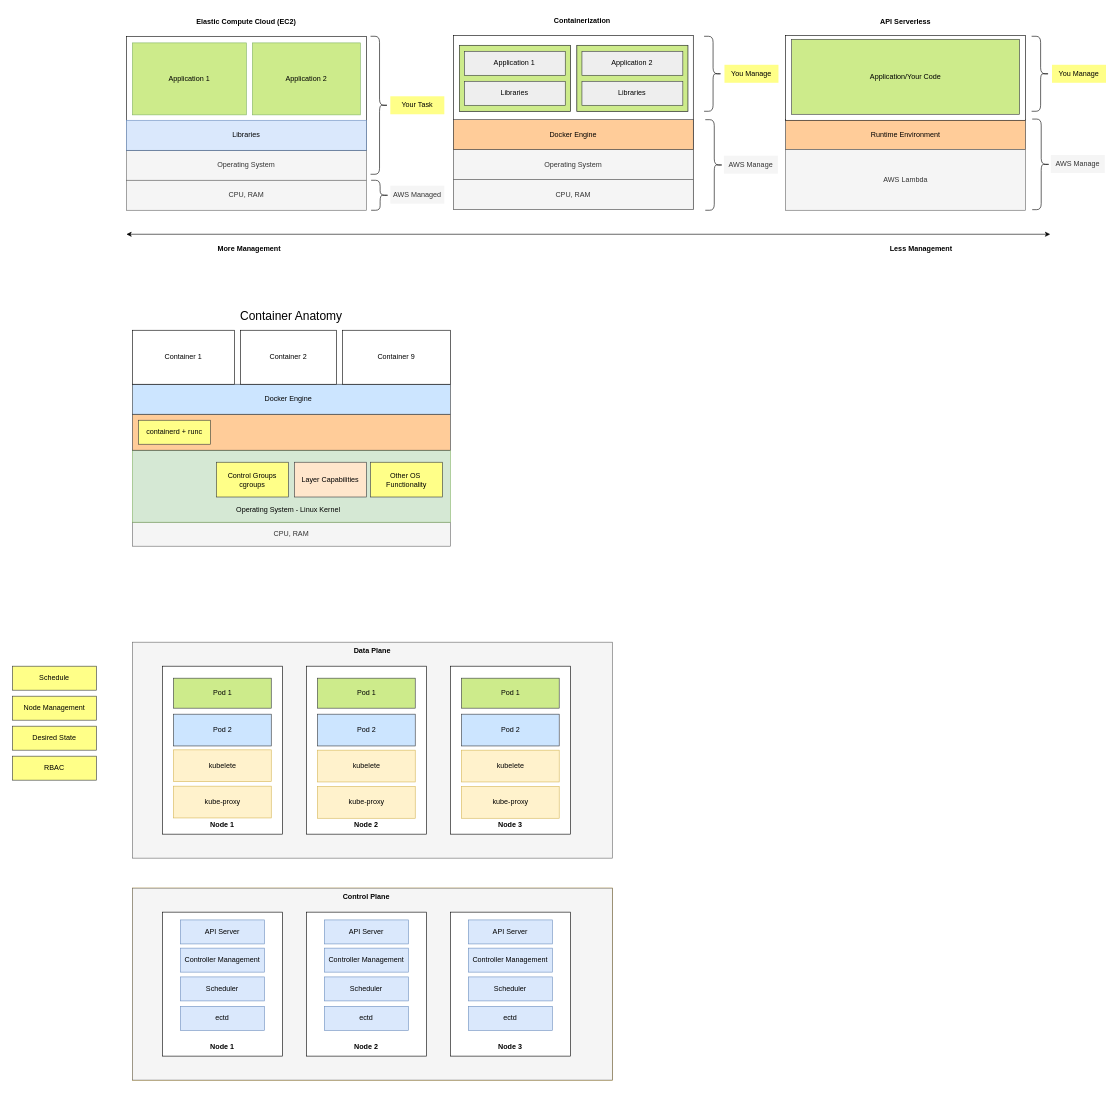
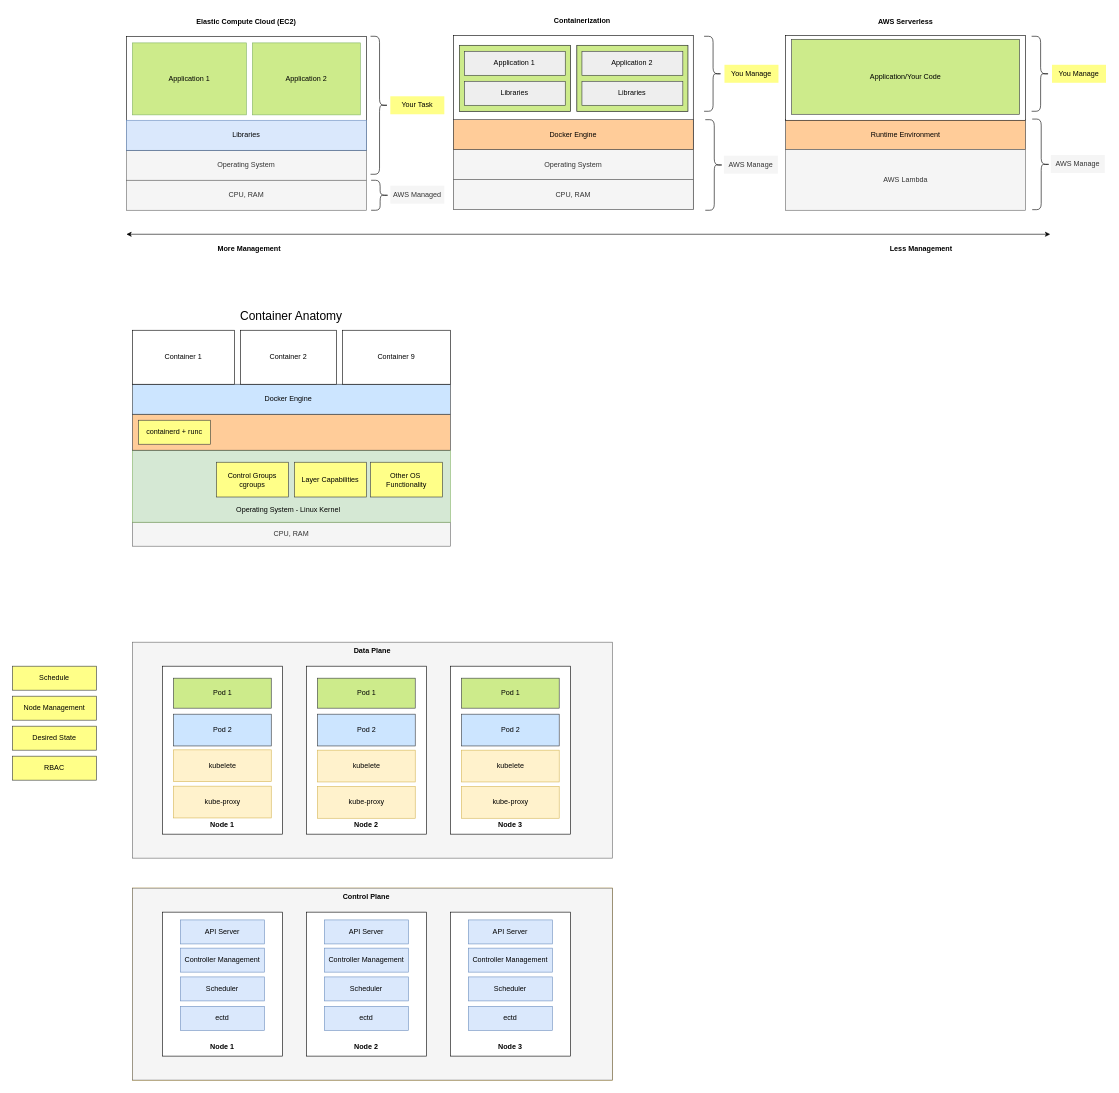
node "API Serverless": label "API Serverless" -> "AWS Serverless"
node "Layer Capabilities": fillcolor #ffe6cc -> #ffff88
